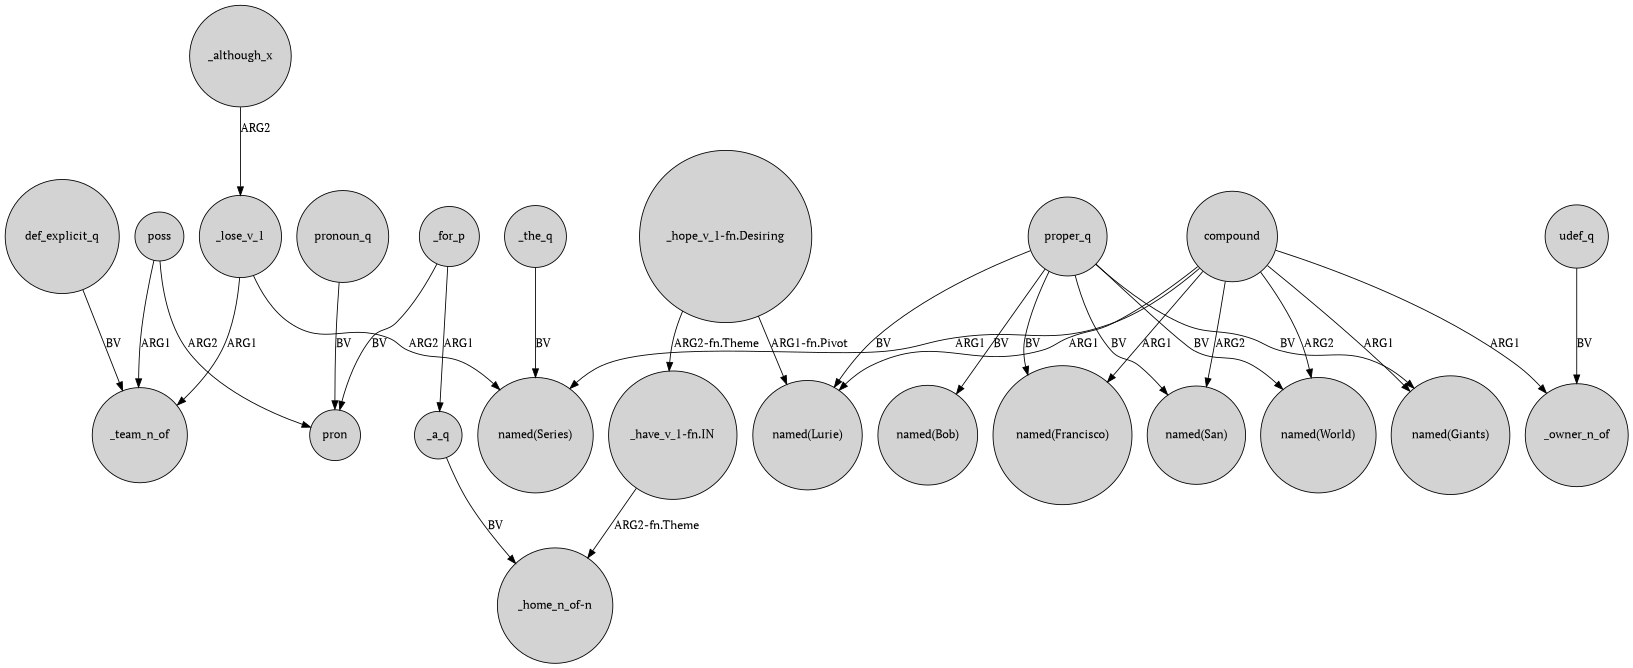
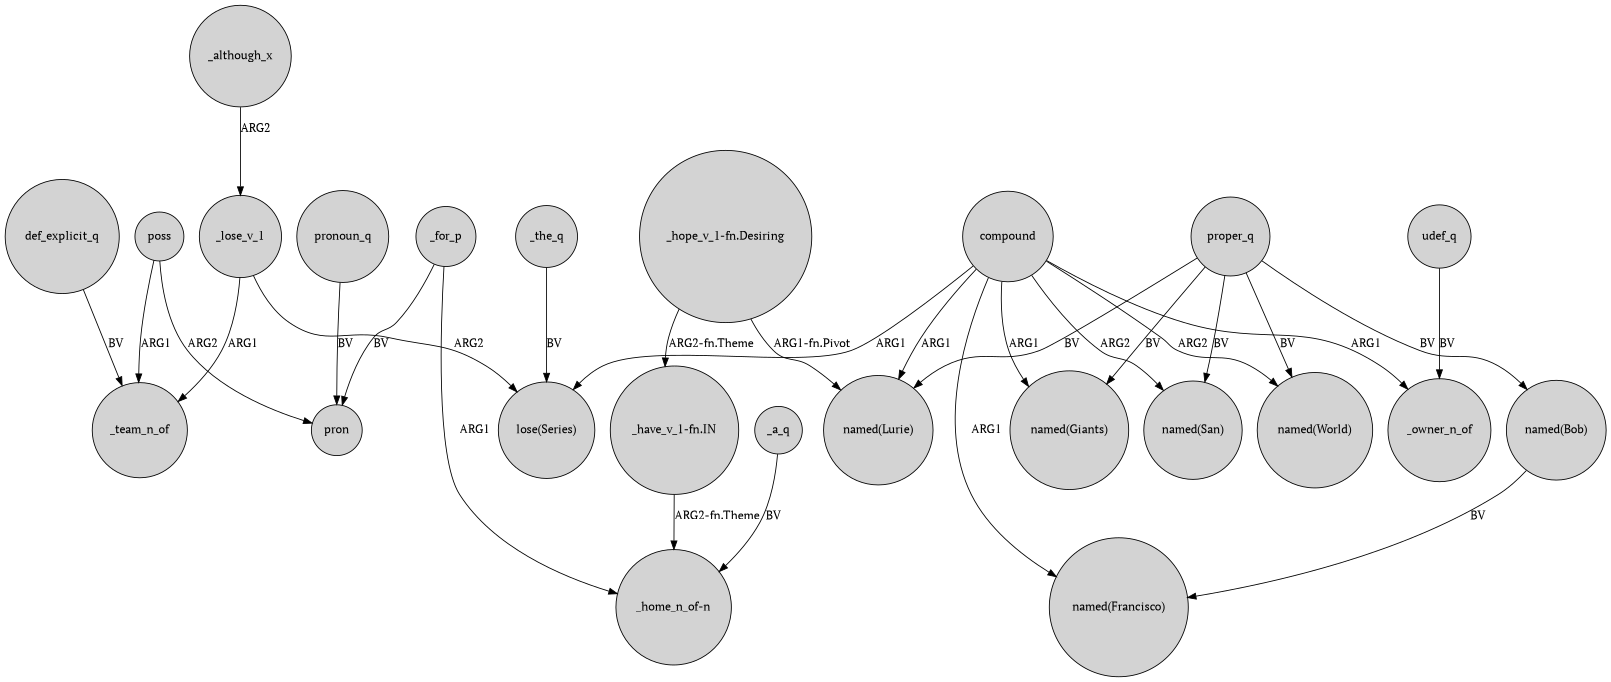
edge "proper_q" -> "named(Francisco)": now "named(Bob)" -> "named(Francisco)"
edge "_for_p" -> "_a_q": now "_for_p" -> "_home_n_of-n"
node "named(Series)": label "named(Series)" -> "lose(Series)"
